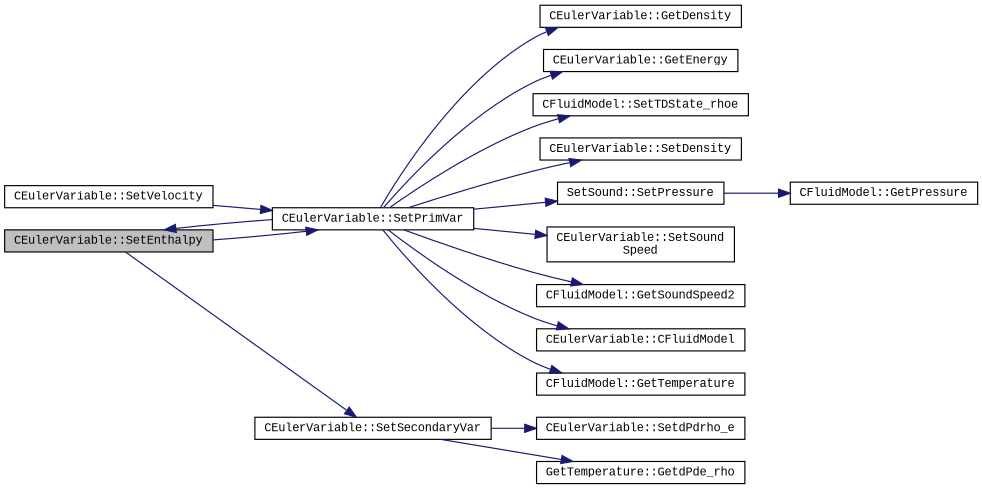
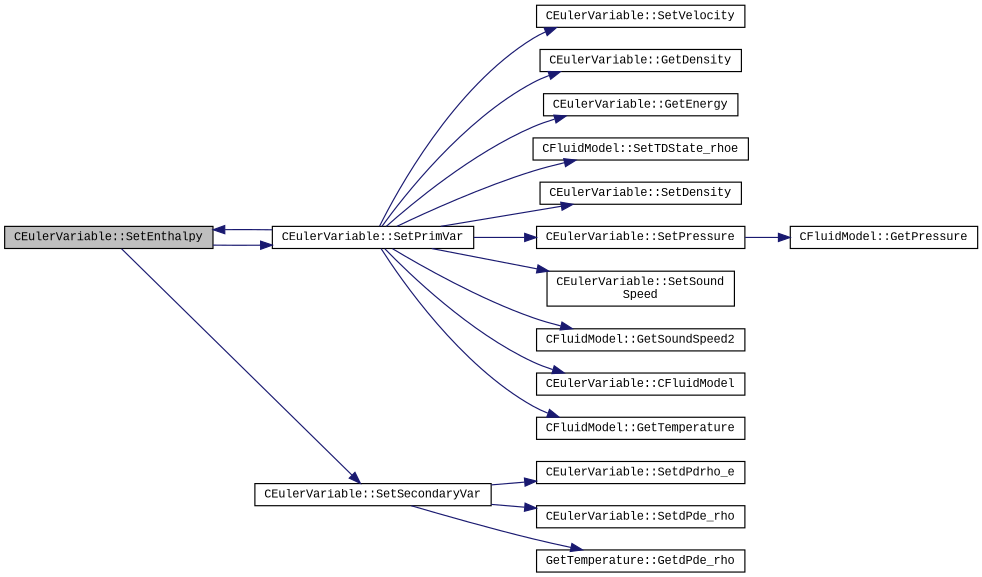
node "SetSound::SetPressure": label "SetSound::SetPressure" -> "CEulerVariable::SetPressure"
edge "CEulerVariable::SetVelocity" -> "CEulerVariable::SetPrimVar": reversed
node "CEulerVariable::SetdPde_rho": added
